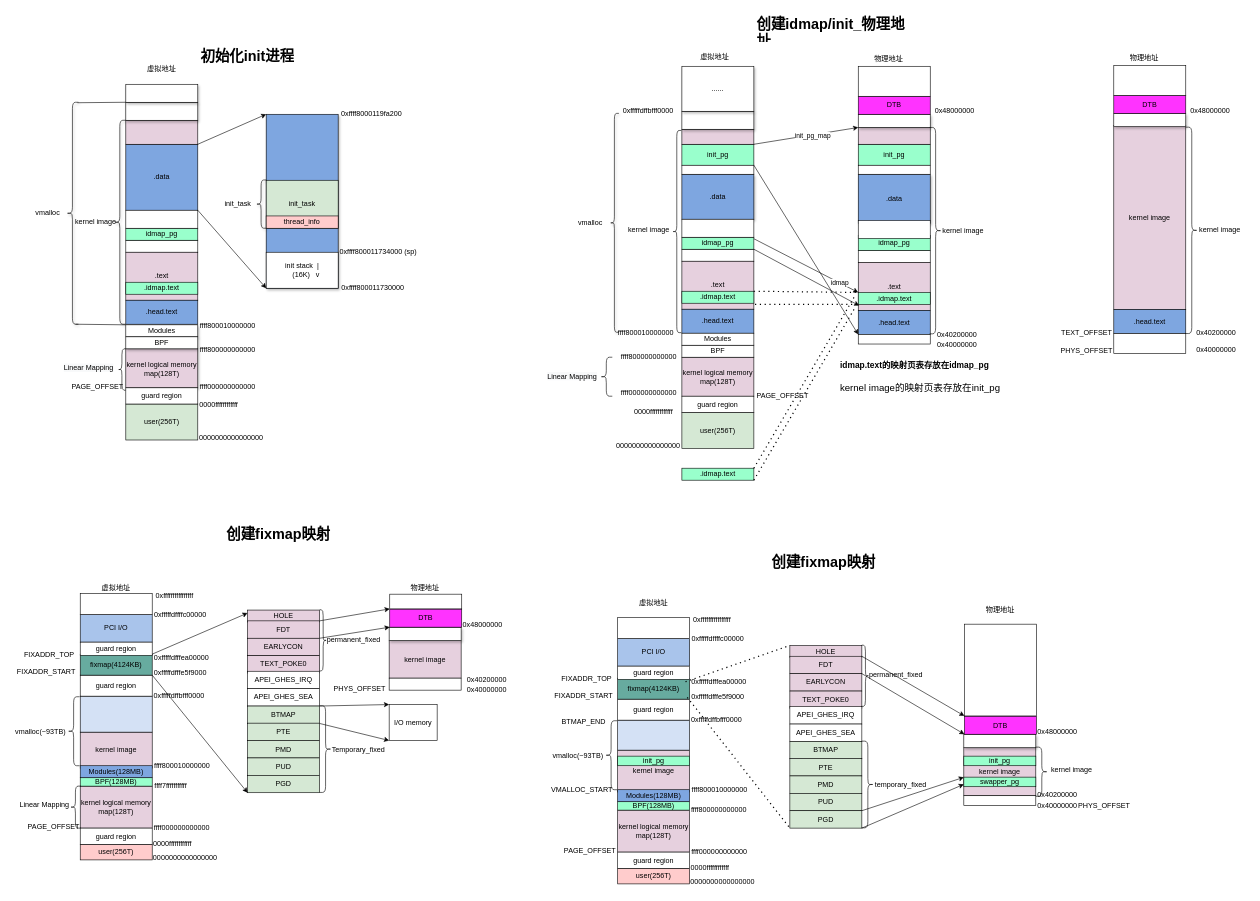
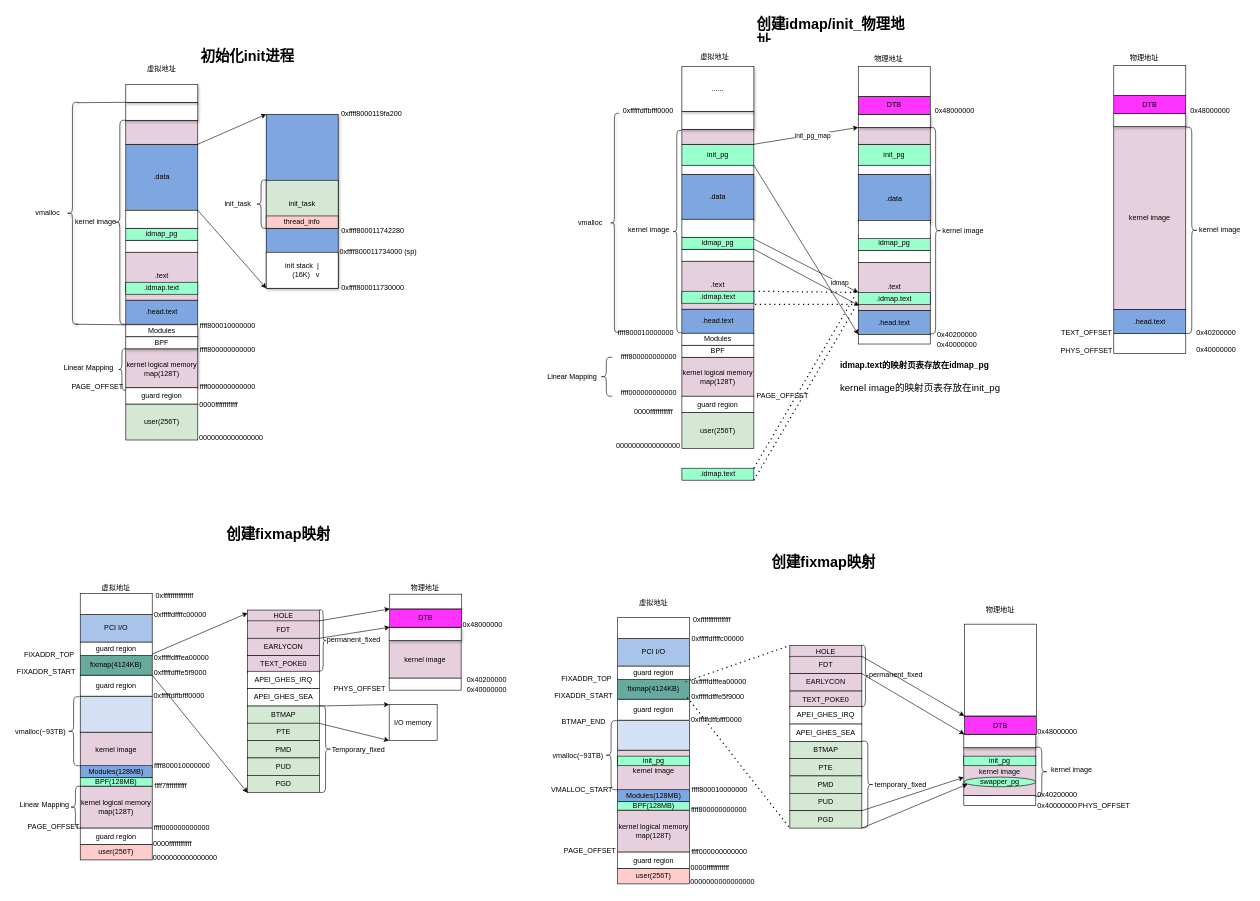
node "0xffff800011742280": added
node "swapper_pg": shape rectangle -> ellipse
